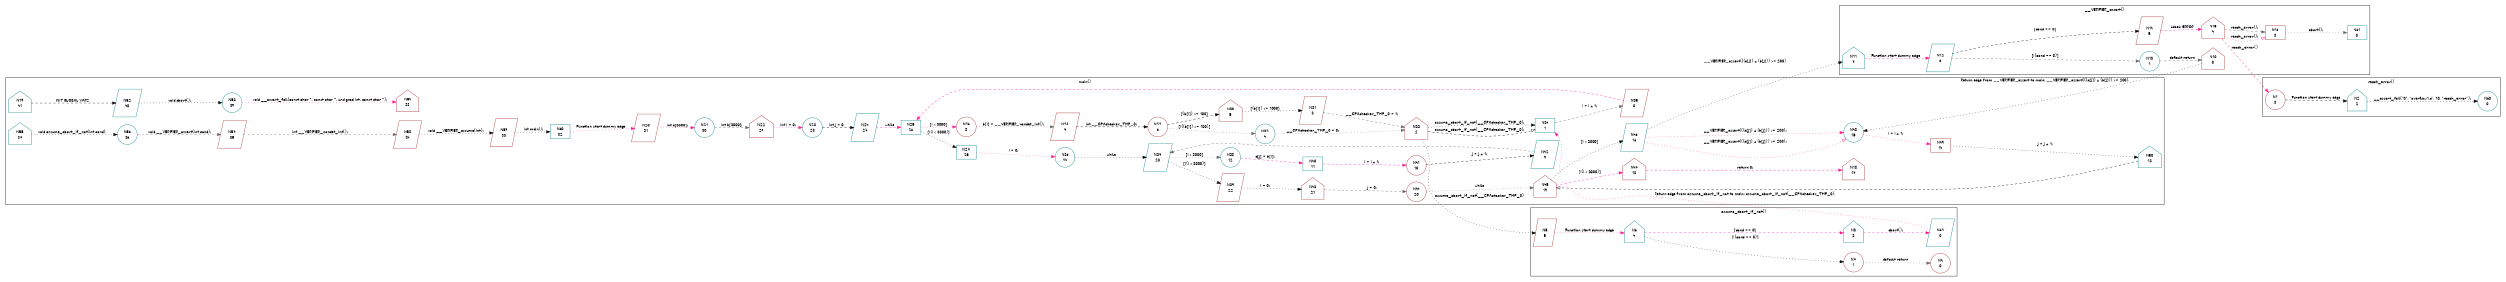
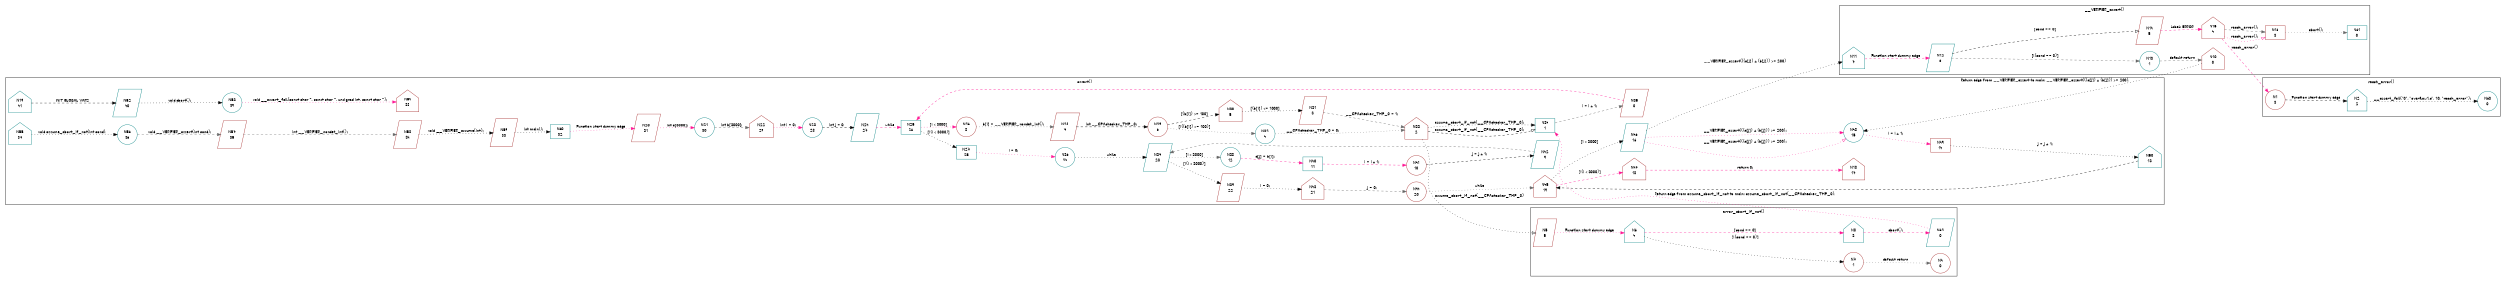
edge "N12 6" -> "N14 5": arrowhead normal -> empty
cluster "main()": label "main()" -> "assert()"
node "N22 6": label "N22 6" -> "N29 6"
edge "N50 13" -> "N45 19": arrowhead empty -> normal
cluster "assume_abort_if_not()": label "assume_abort_if_not()" -> "error_abort_if_not()"
edge "N33 2" -> "N5 5": arrowhead normal -> empty
